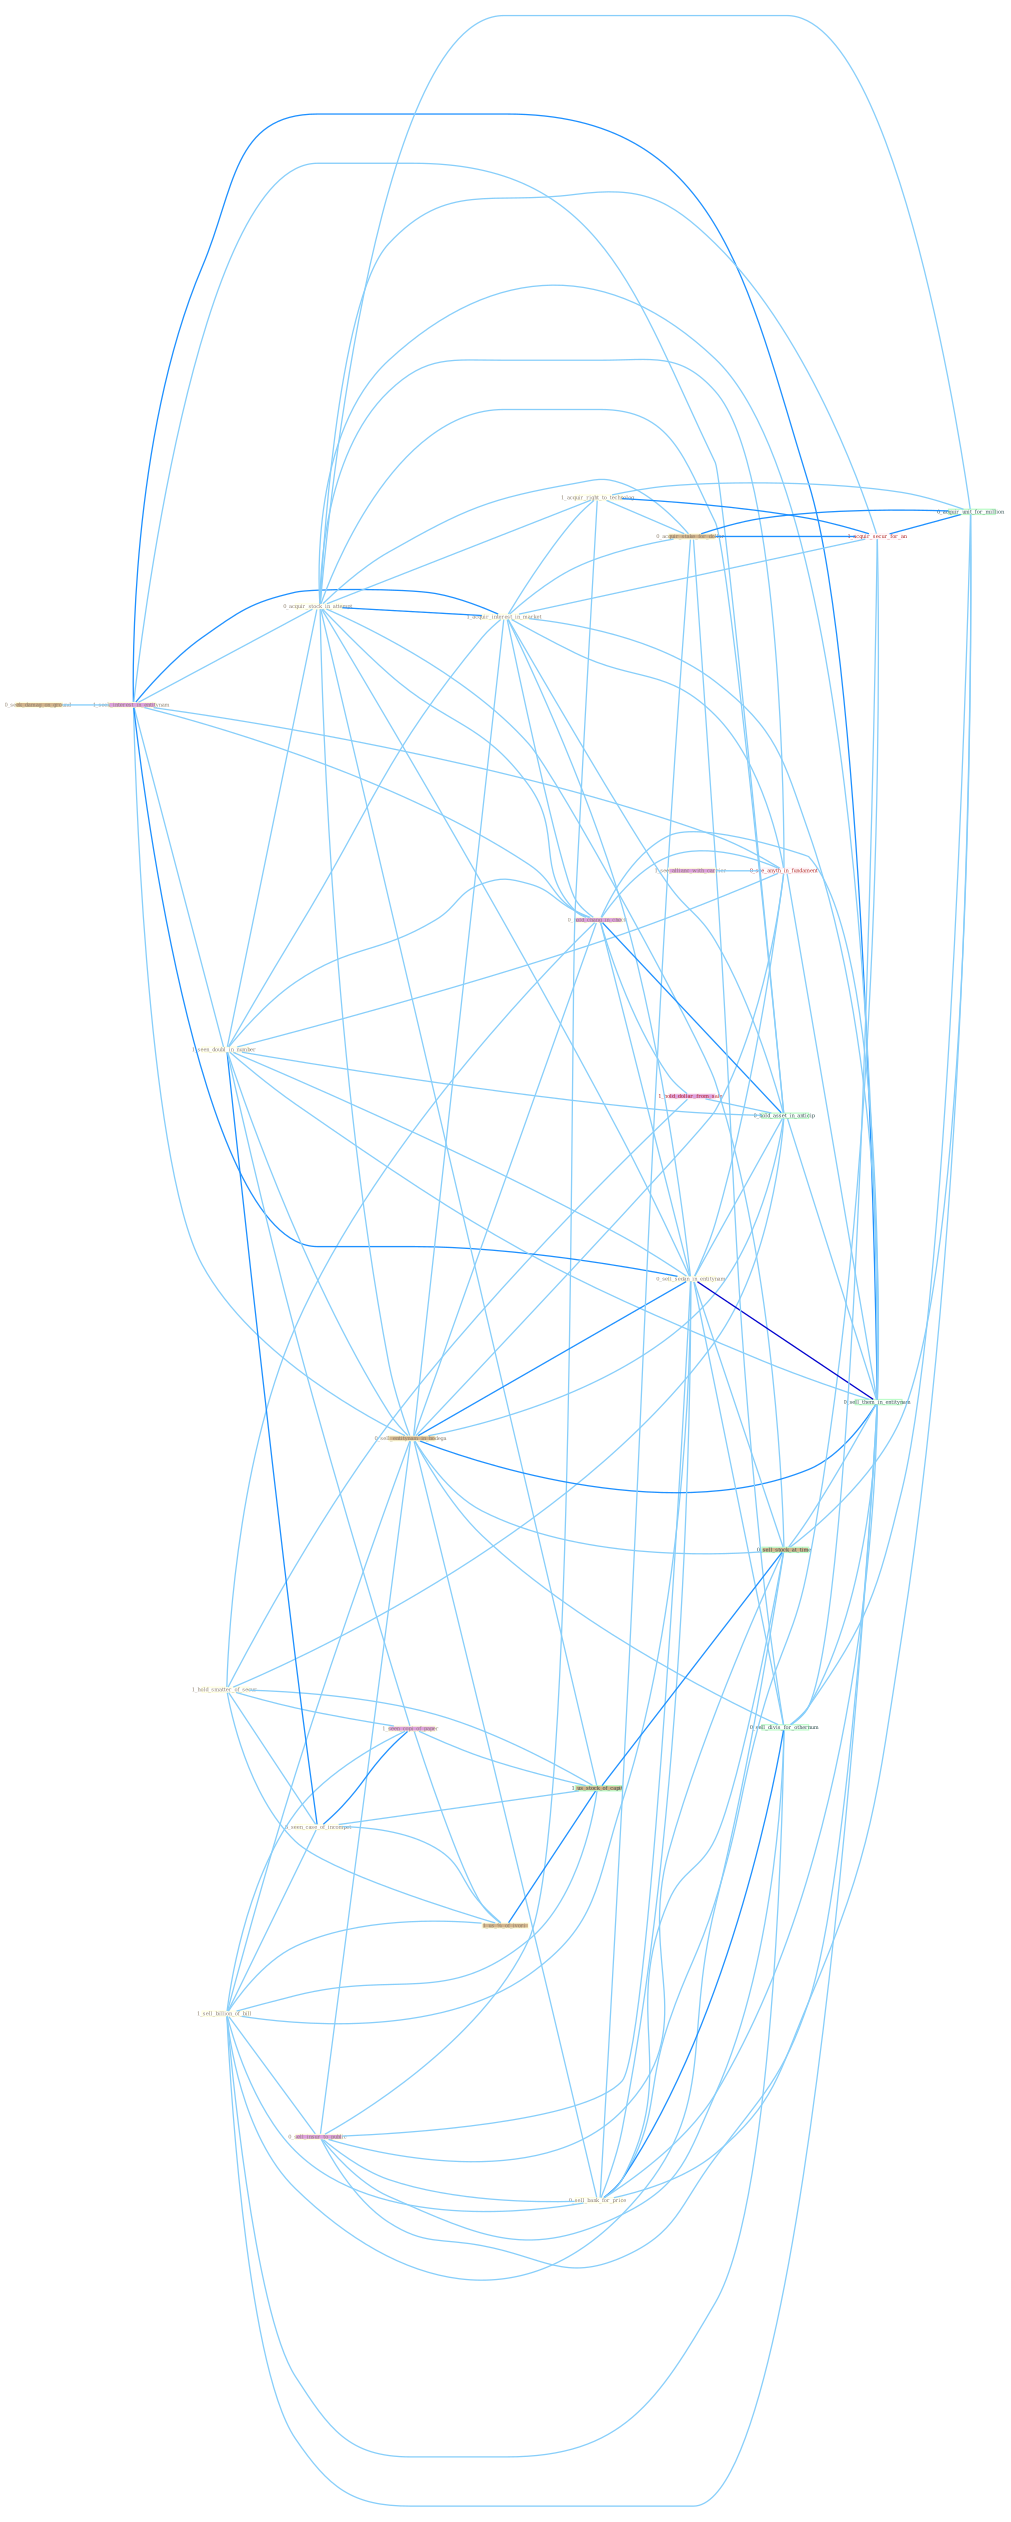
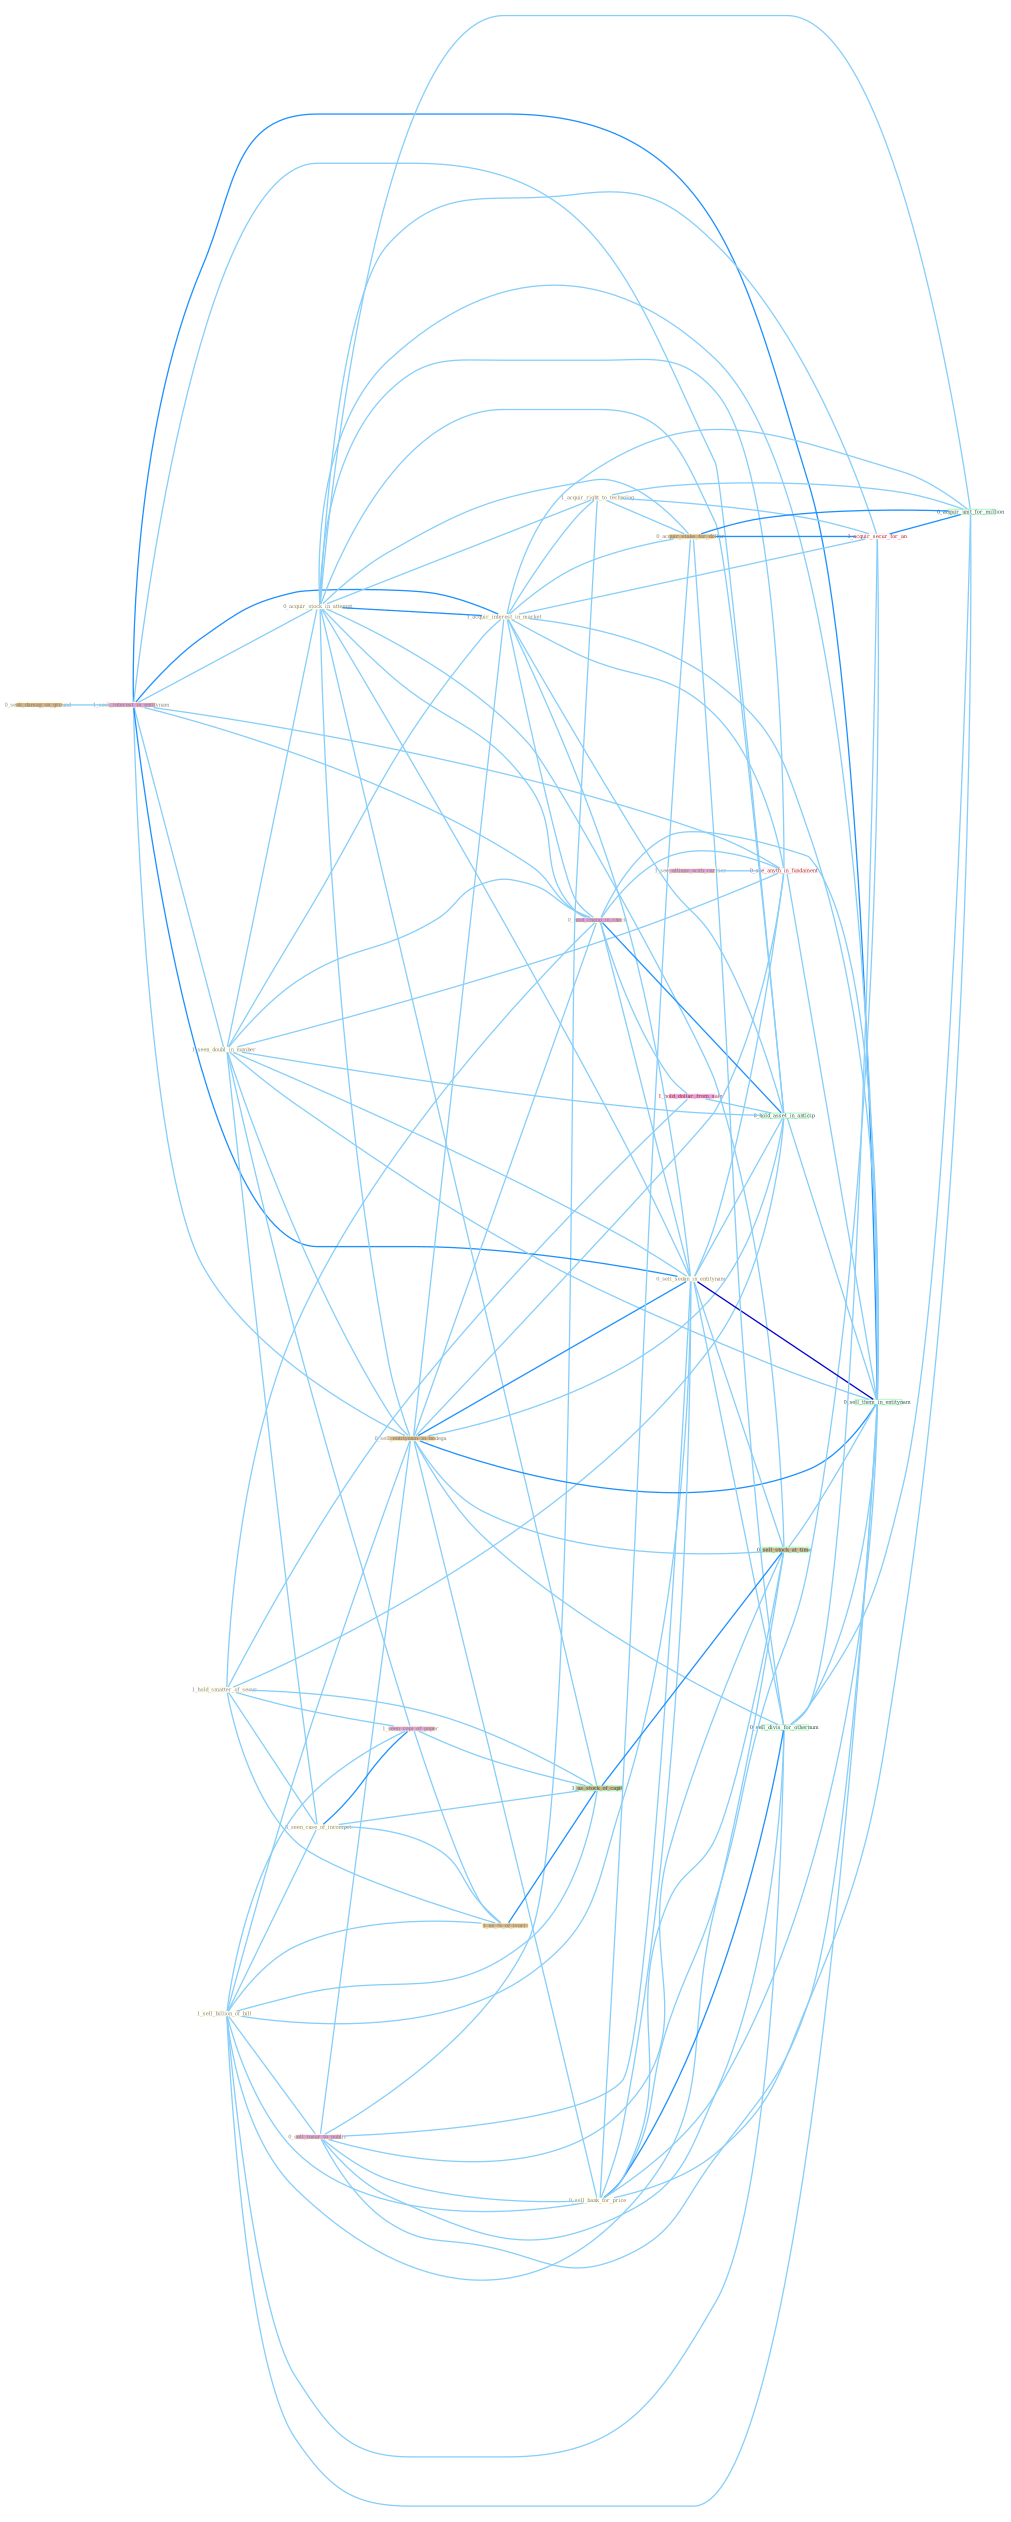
edge "1_acquir_right_to_technolog" -- "1_acquir_secur_for_an": color #1e90ff -> #87cefa
edge "0_acquir_unit_for_million" -- "0_sell_stock_at_time": now "0_acquir_unit_for_million" -- "1_acquir_interest_in_market"
edge "1_seen_doubl_in_number" -- "5_seen_case_of_incompet": color #1e90ff -> #87cefa
